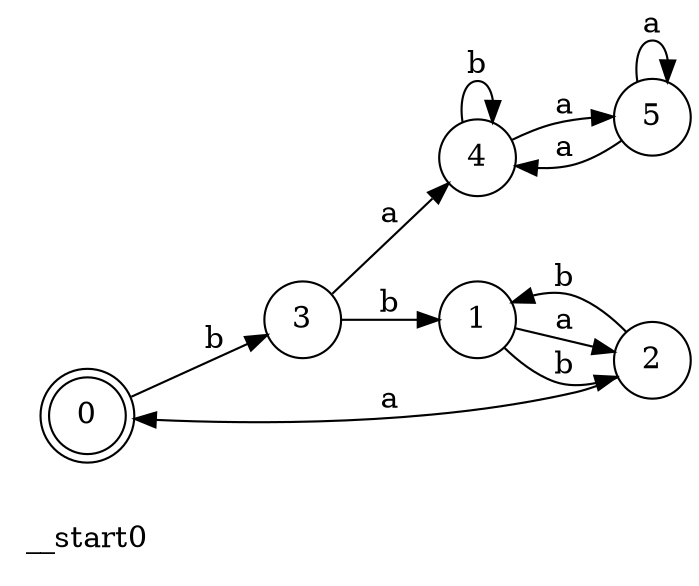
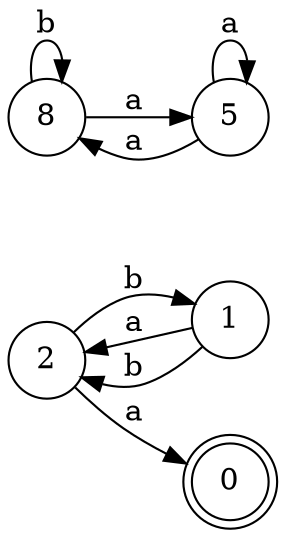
node "4": label "4" -> "8"
node "3": removed
node "__start0": removed
